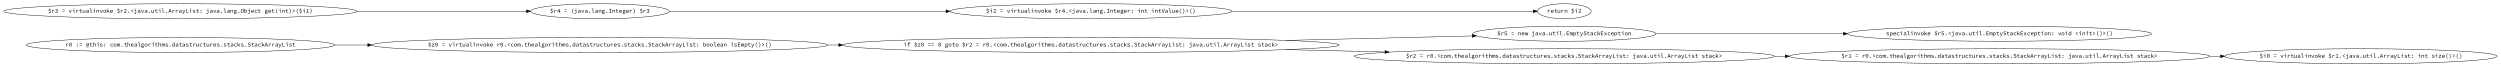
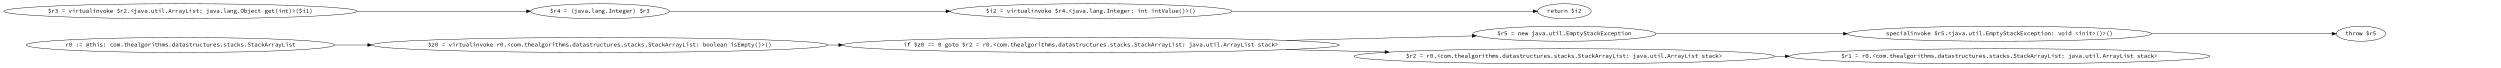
node "throw $r5": added
node "$i0 = virtualinvoke $r1.<java.util.ArrayList: int size()>()": removed
